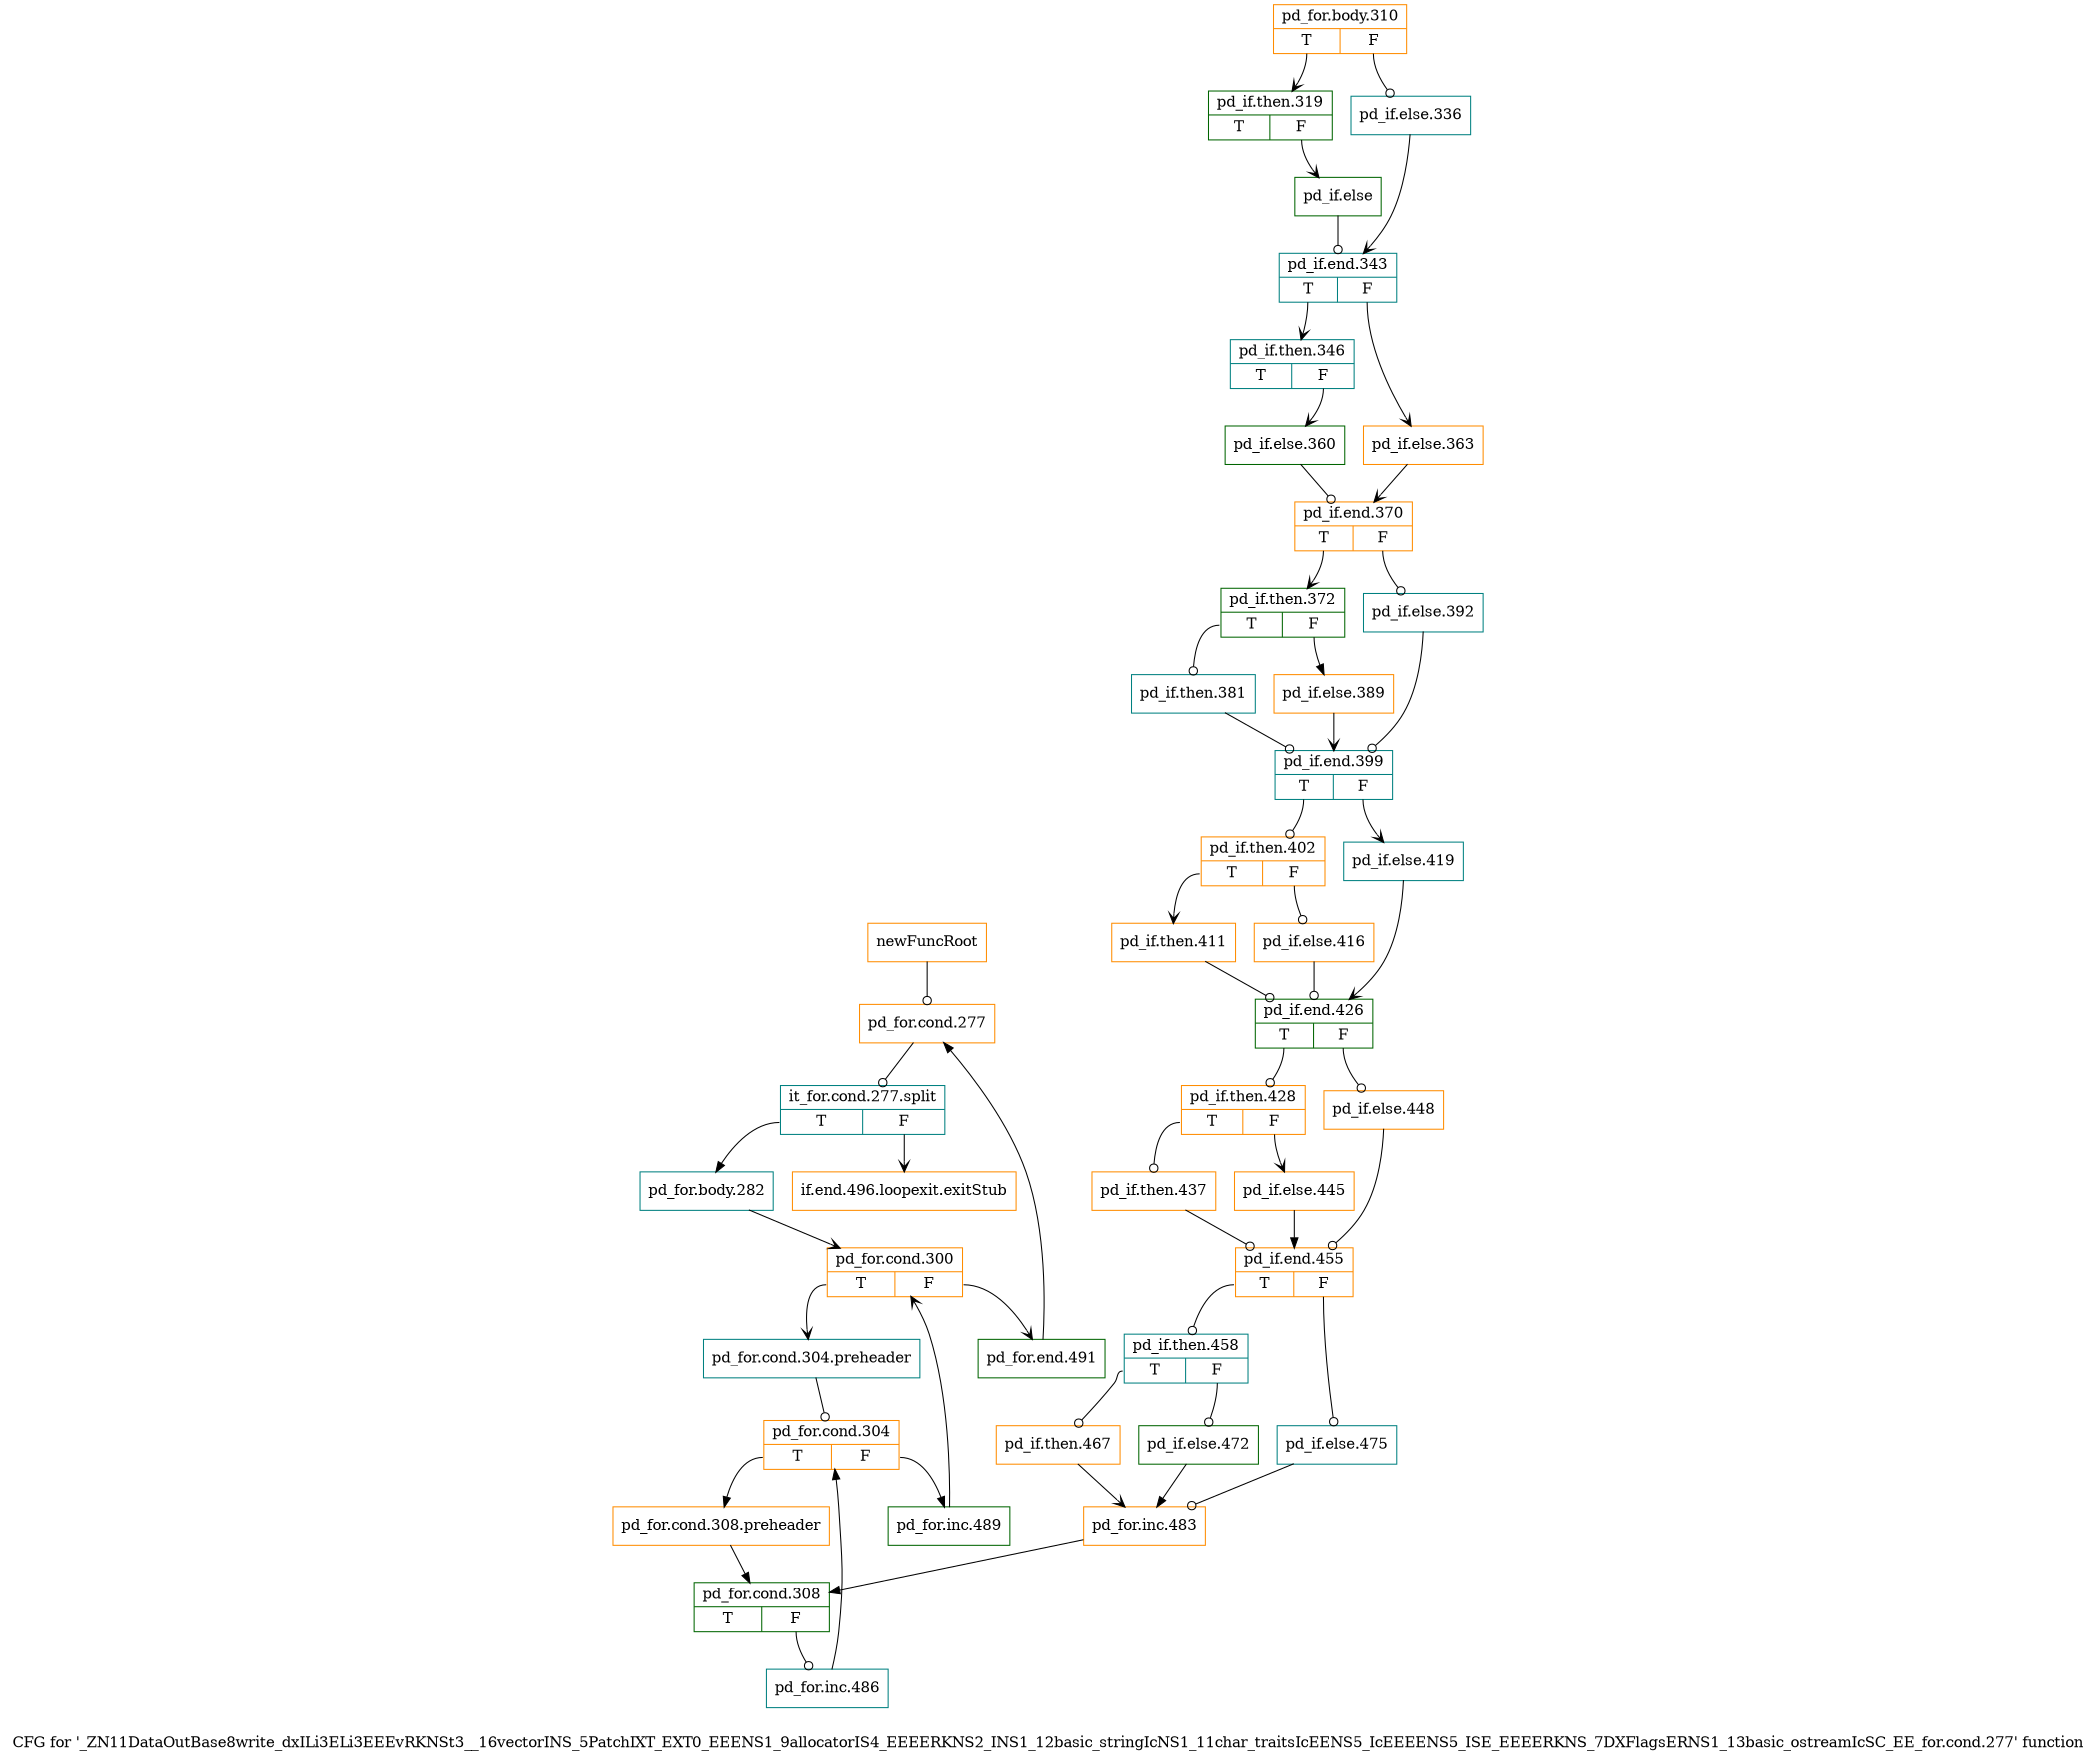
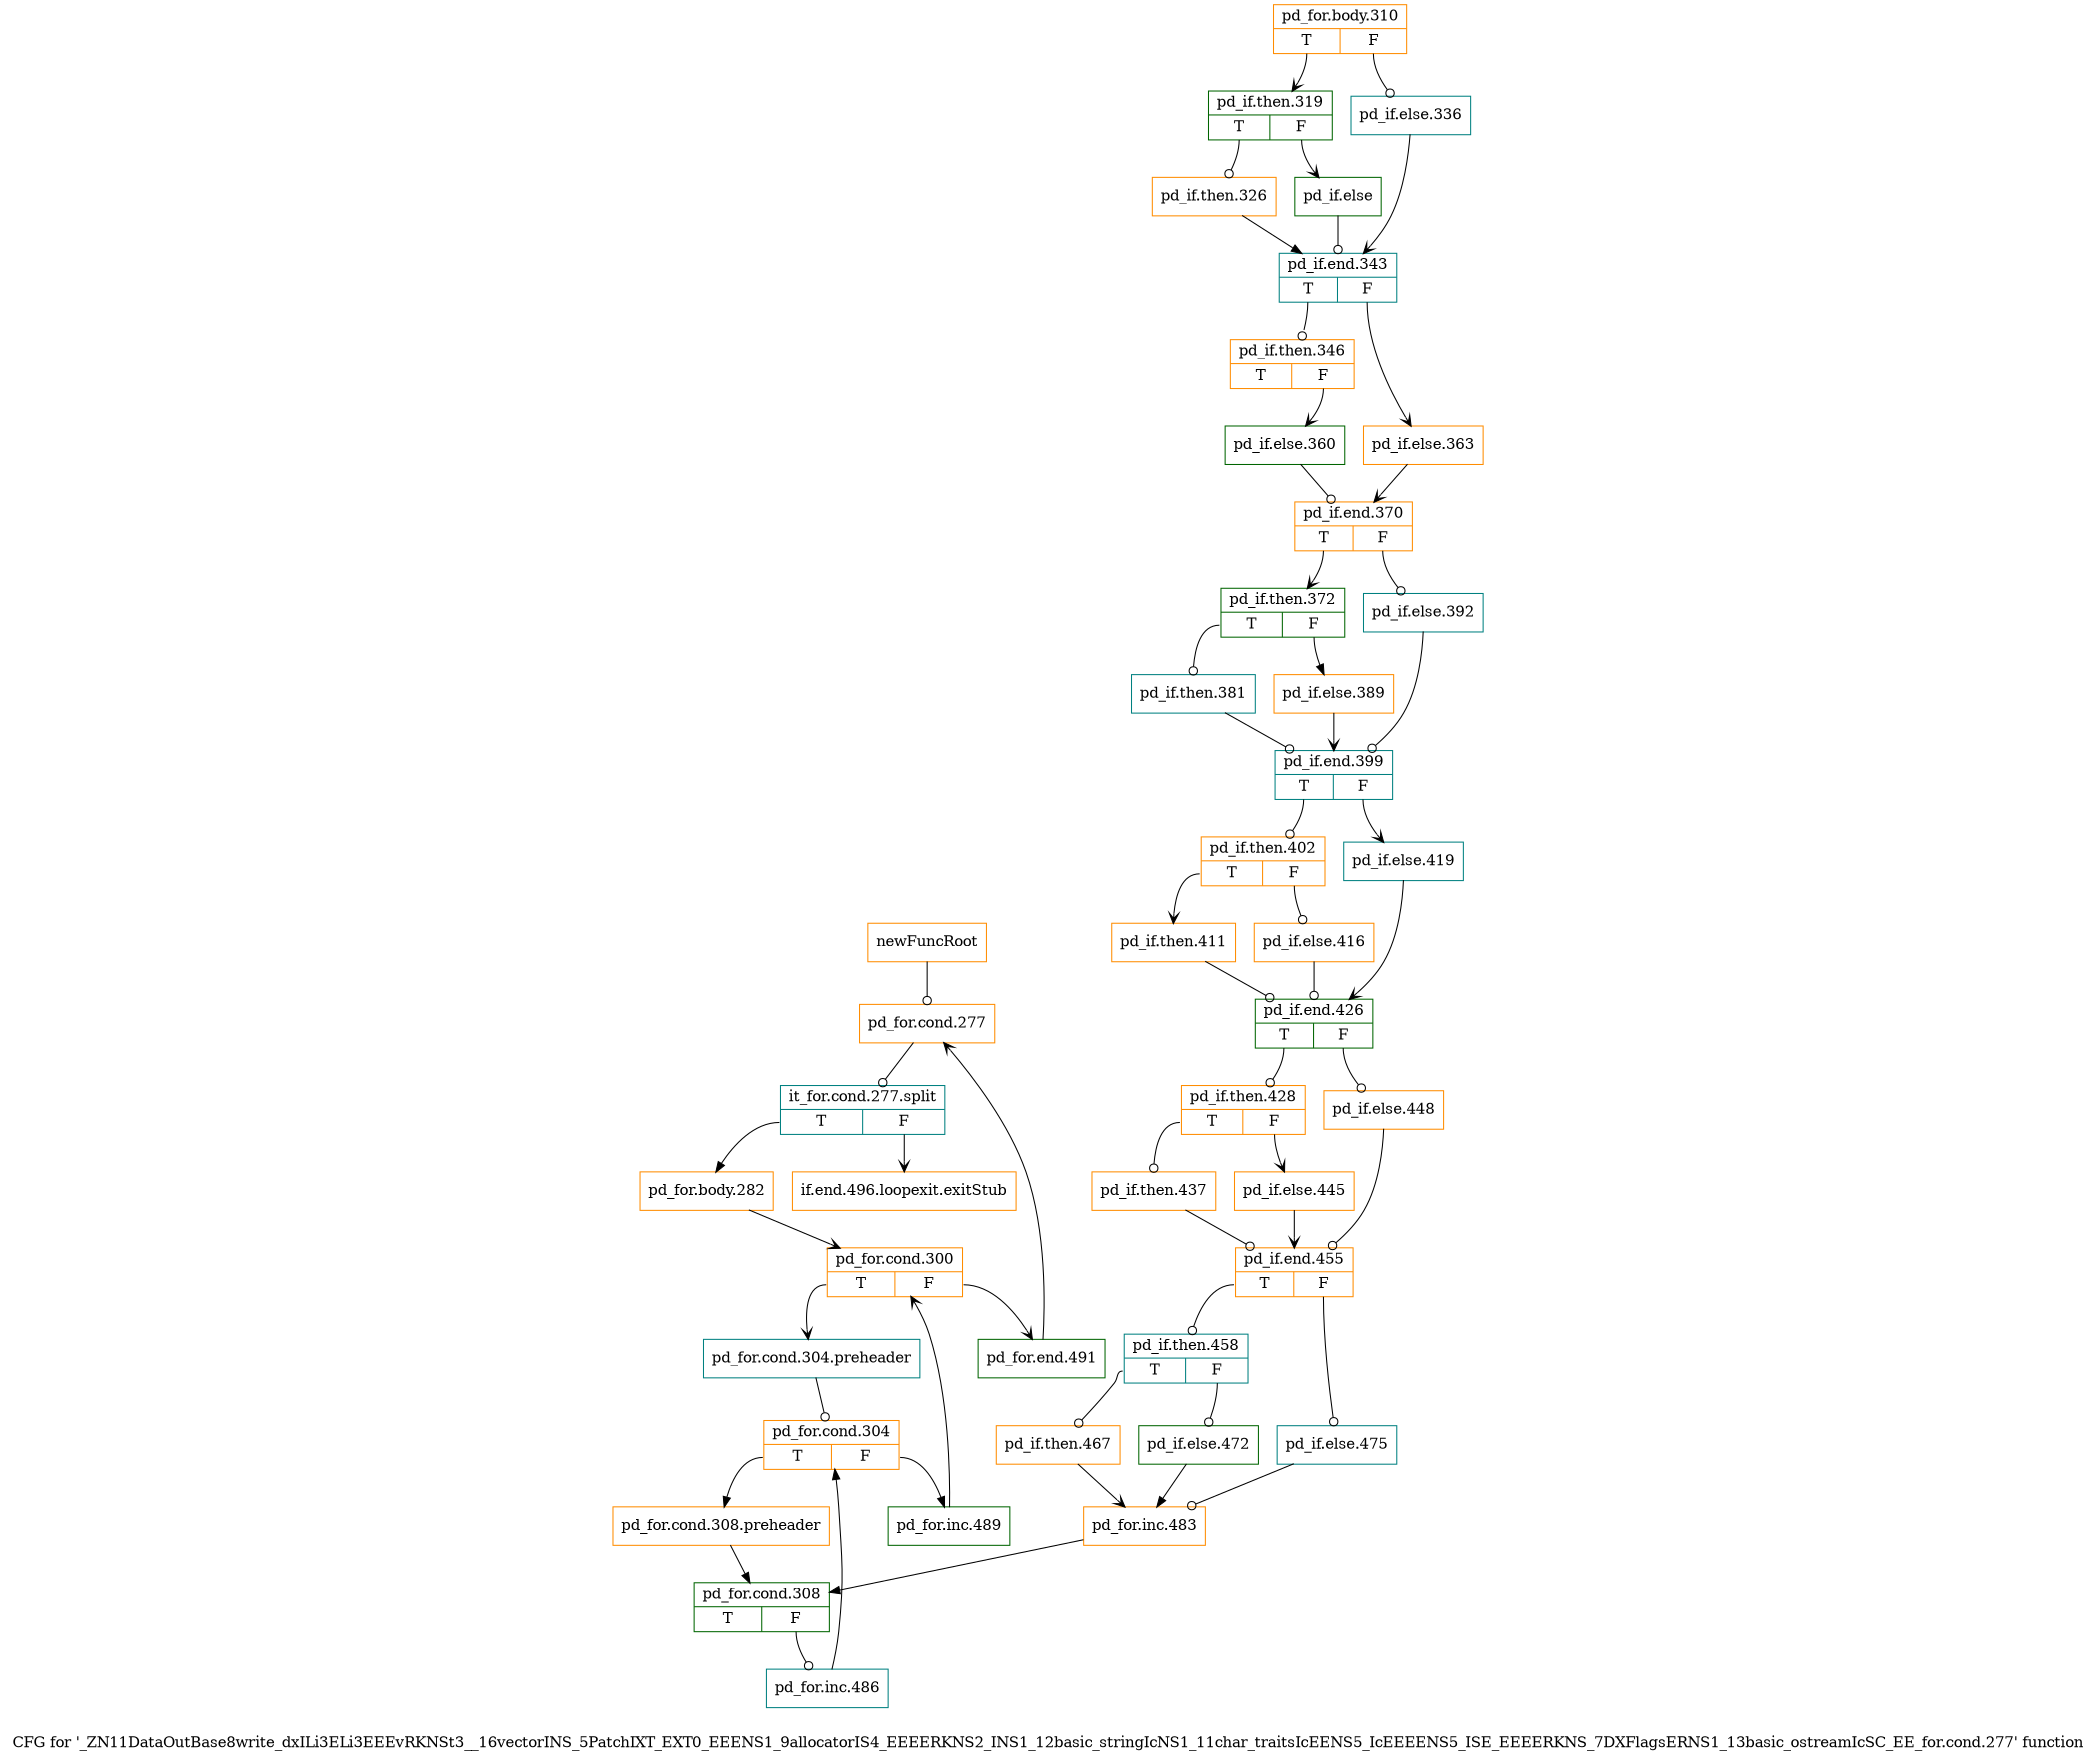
node "pd_if.then.326": added
edge "pd_if.end.343" -> "pd_if.then.346": arrowhead vee -> odot
node "pd_if.then.346": color teal -> darkorange
edge "pd_for.end.491" -> "pd_for.cond.277": arrowhead normal -> vee
node "pd_for.body.282": color teal -> darkorange
edge "pd_if.else.445" -> "pd_if.end.455": arrowhead normal -> vee
